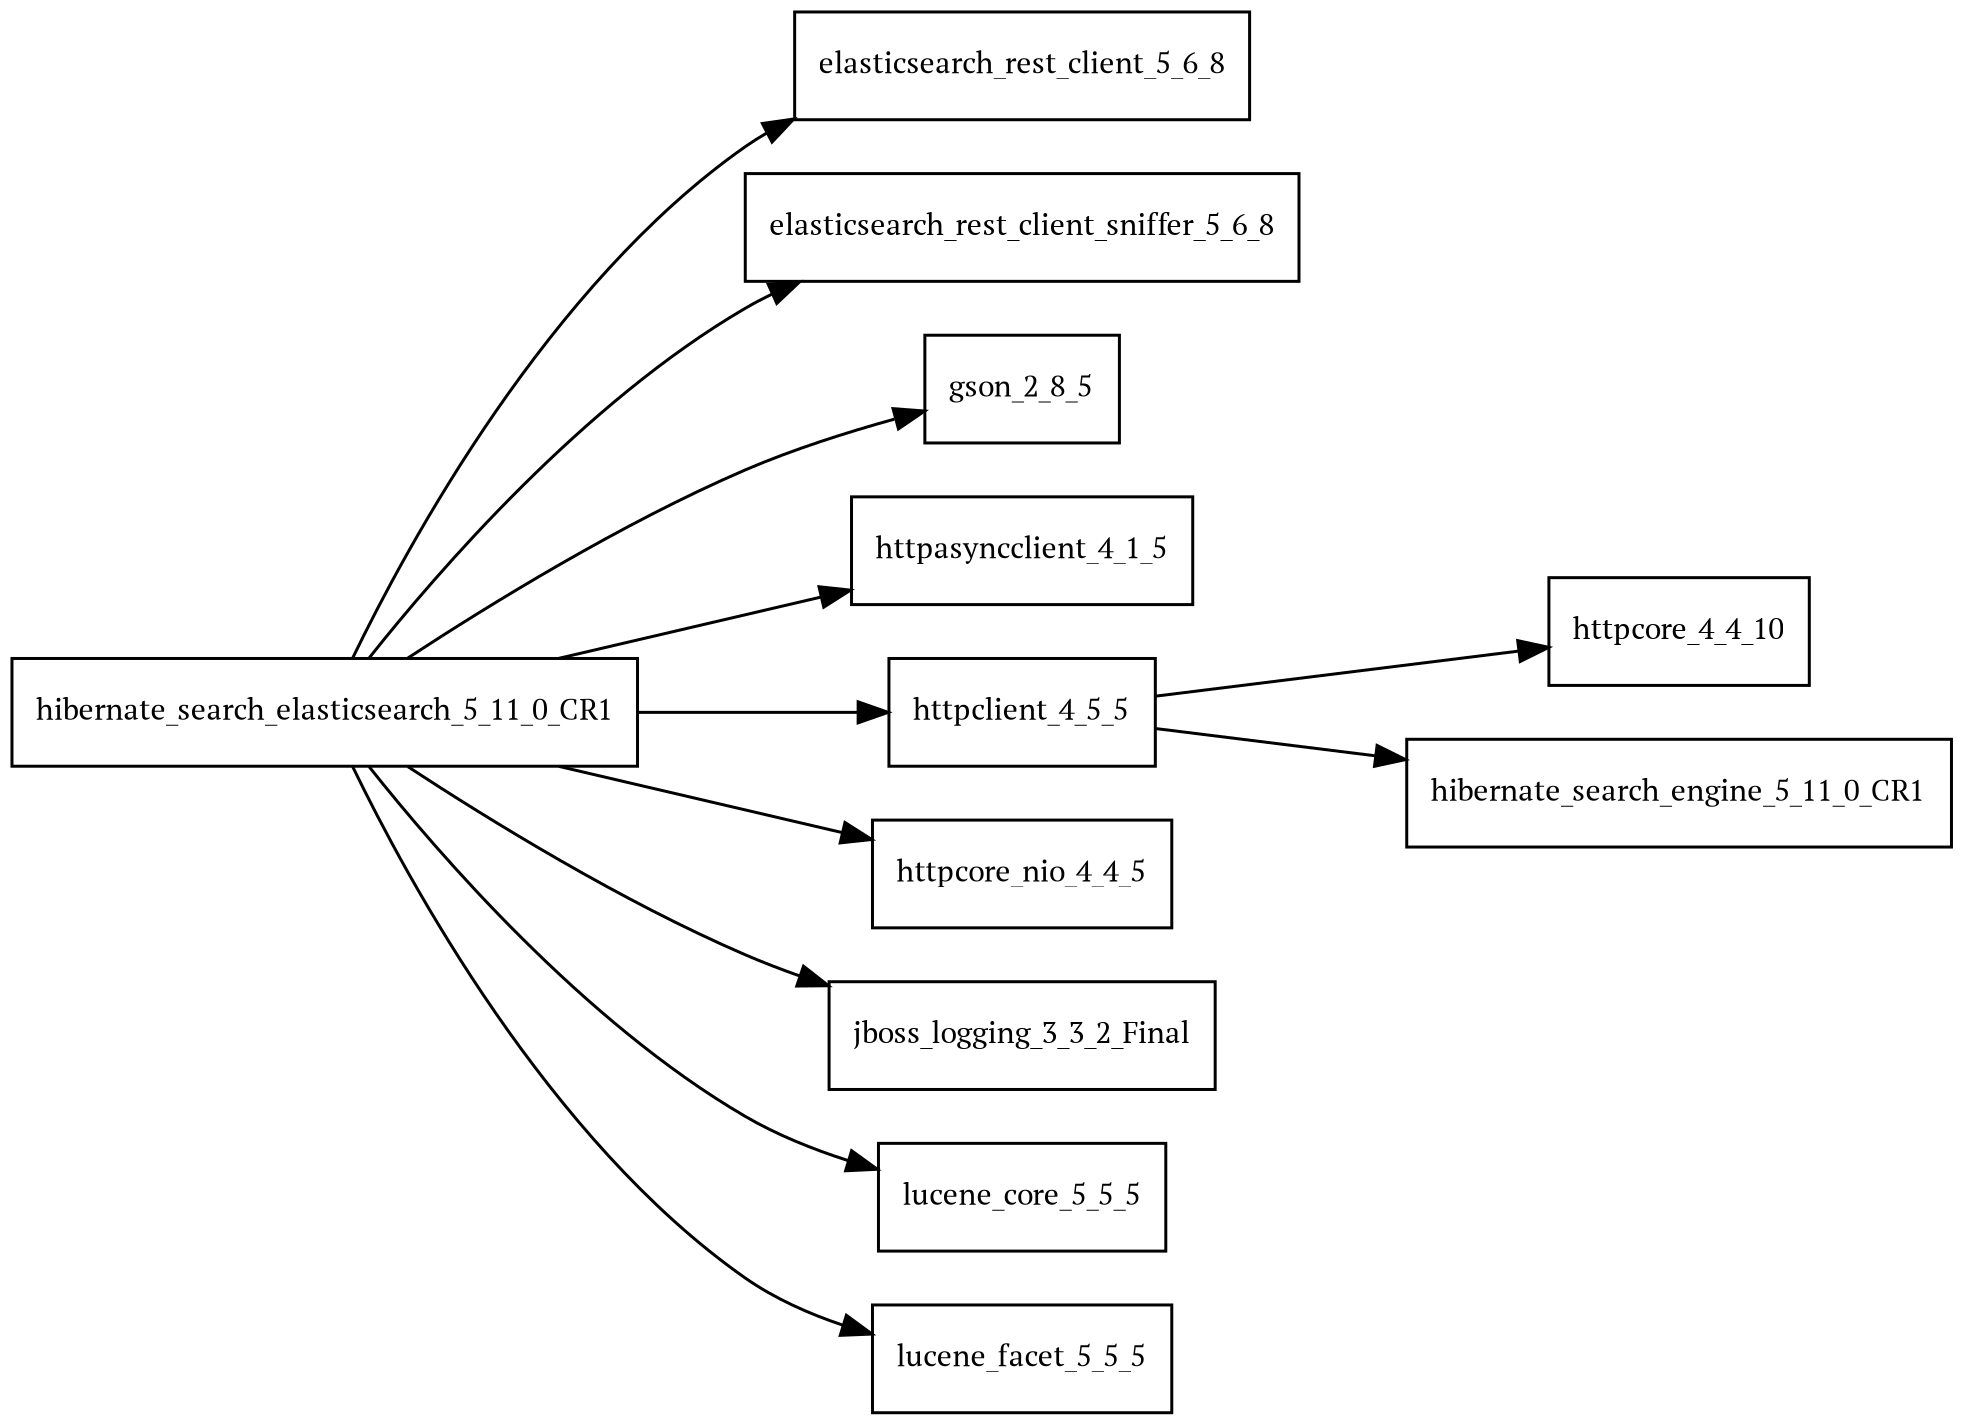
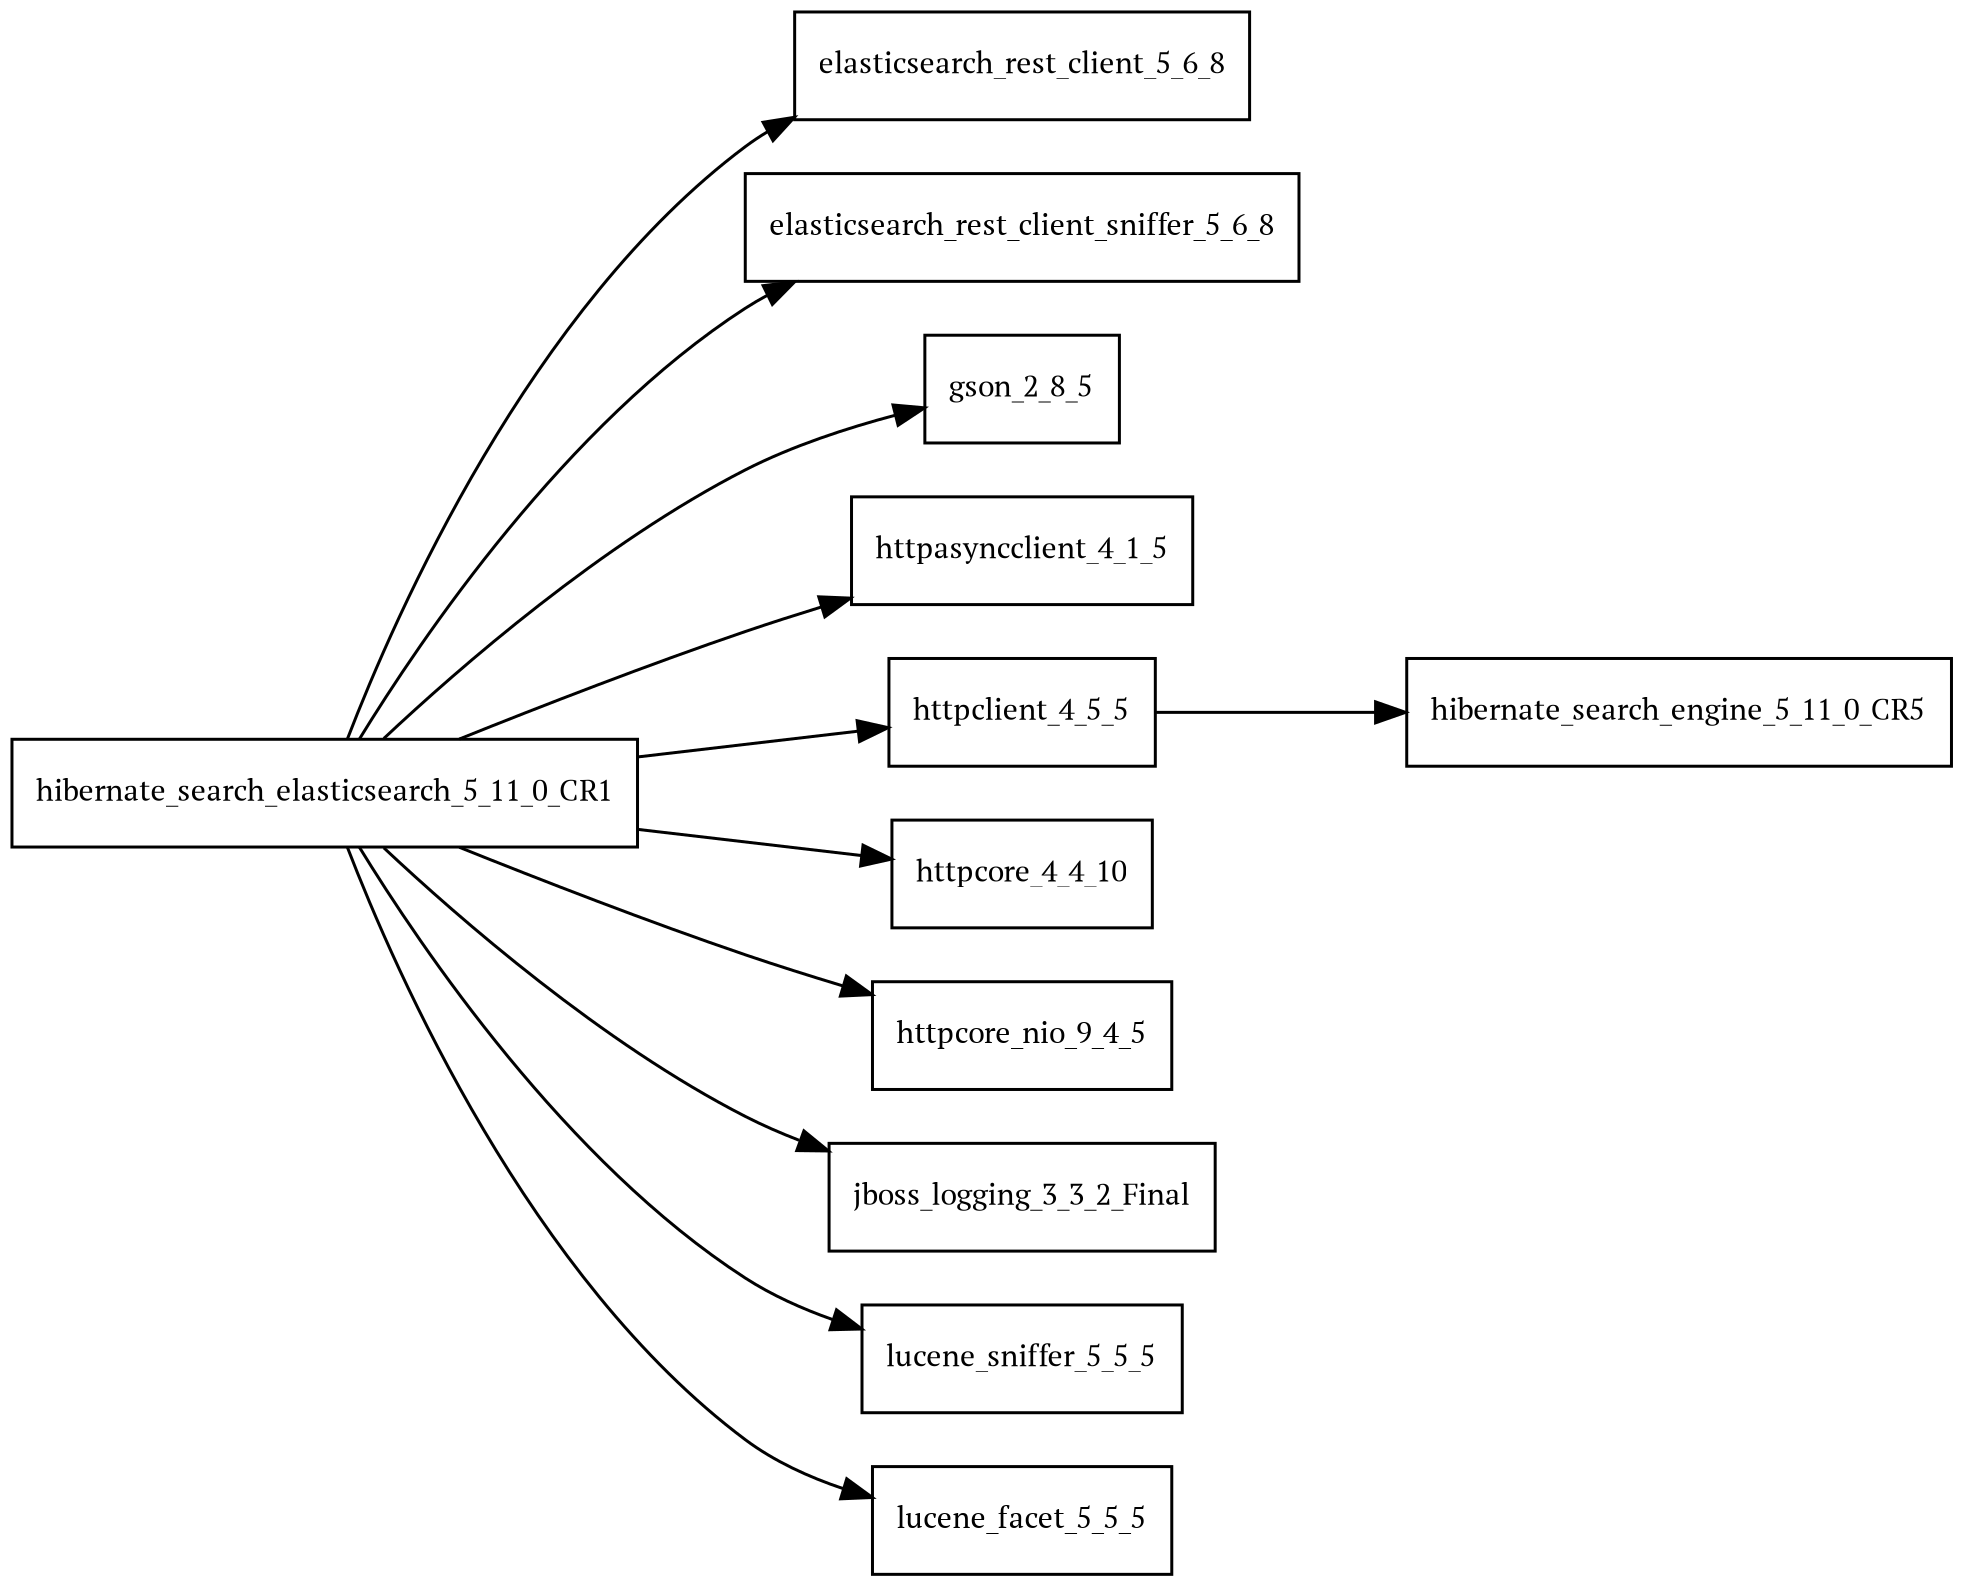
edge "httpclient_4_5_5" -> "httpcore_4_4_10": now "hibernate_search_elasticsearch_5_11_0_CR1" -> "httpcore_4_4_10"
node "hibernate_search_engine_5_11_0_CR1": label "hibernate_search_engine_5_11_0_CR1" -> "hibernate_search_engine_5_11_0_CR5"
node "httpcore_nio_4_4_5": label "httpcore_nio_4_4_5" -> "httpcore_nio_9_4_5"
node "lucene_core_5_5_5": label "lucene_core_5_5_5" -> "lucene_sniffer_5_5_5"
